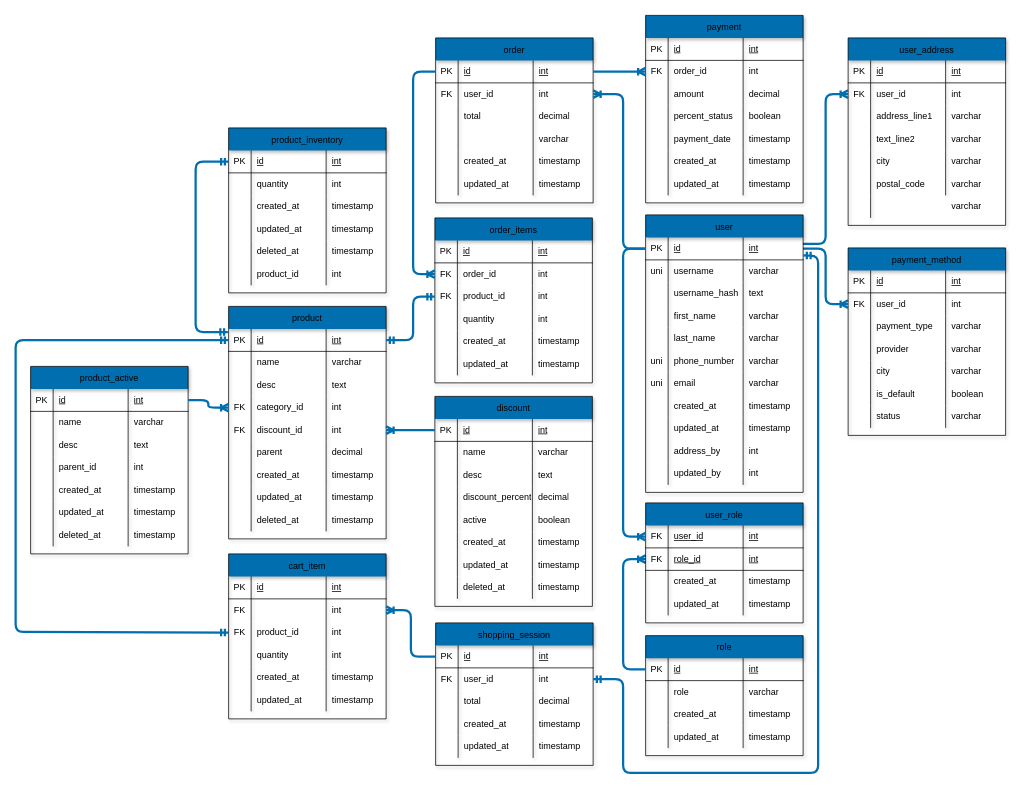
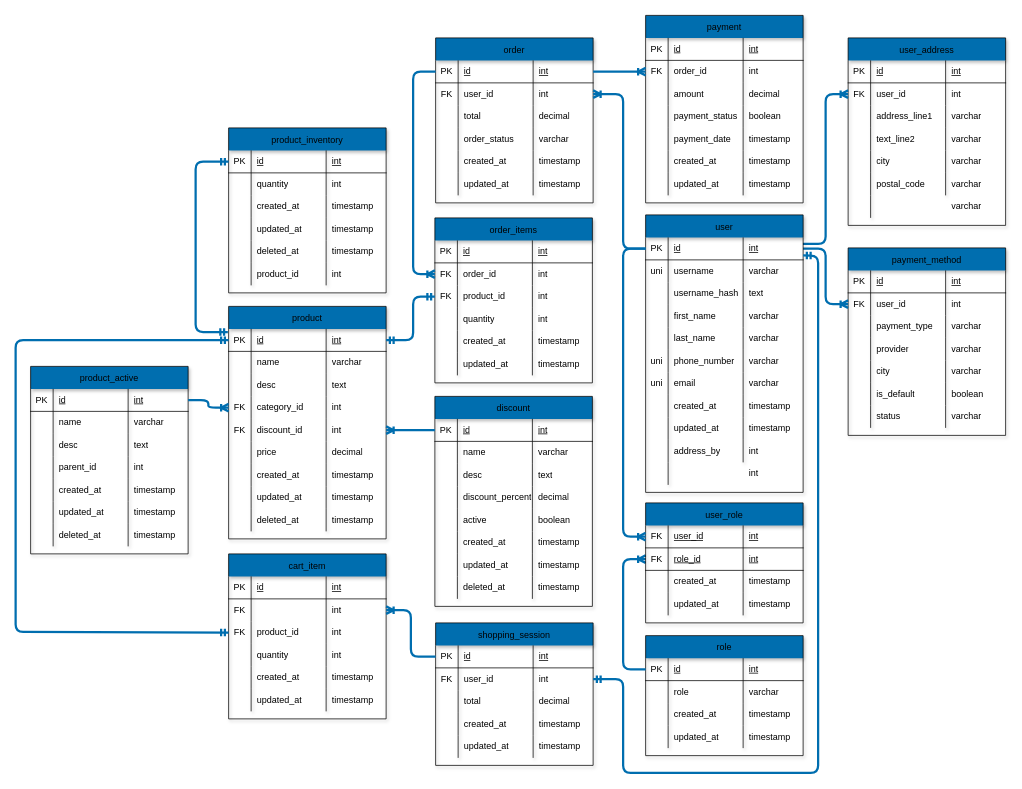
node "percent_status": label "percent_status" -> "payment_status"
node "order_status": added
node "parent": label "parent" -> "price"
node "updated_by": removed
